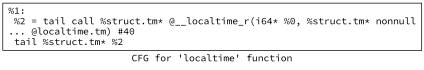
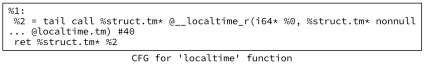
node "%1:": text "tail %struct.tm* %2" -> "ret %struct.tm* %2"
